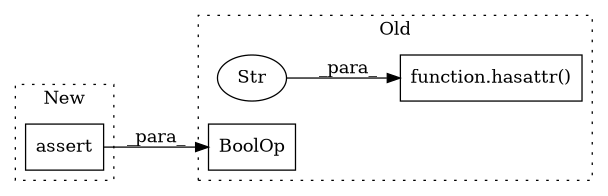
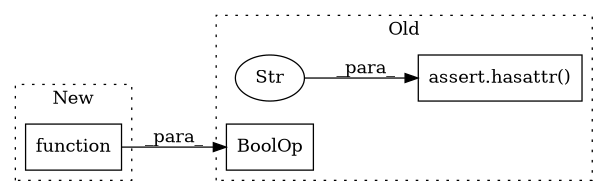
node "function.hasattr()": label "function.hasattr()" -> "assert.hasattr()"
node "assert": label "assert" -> "function"
